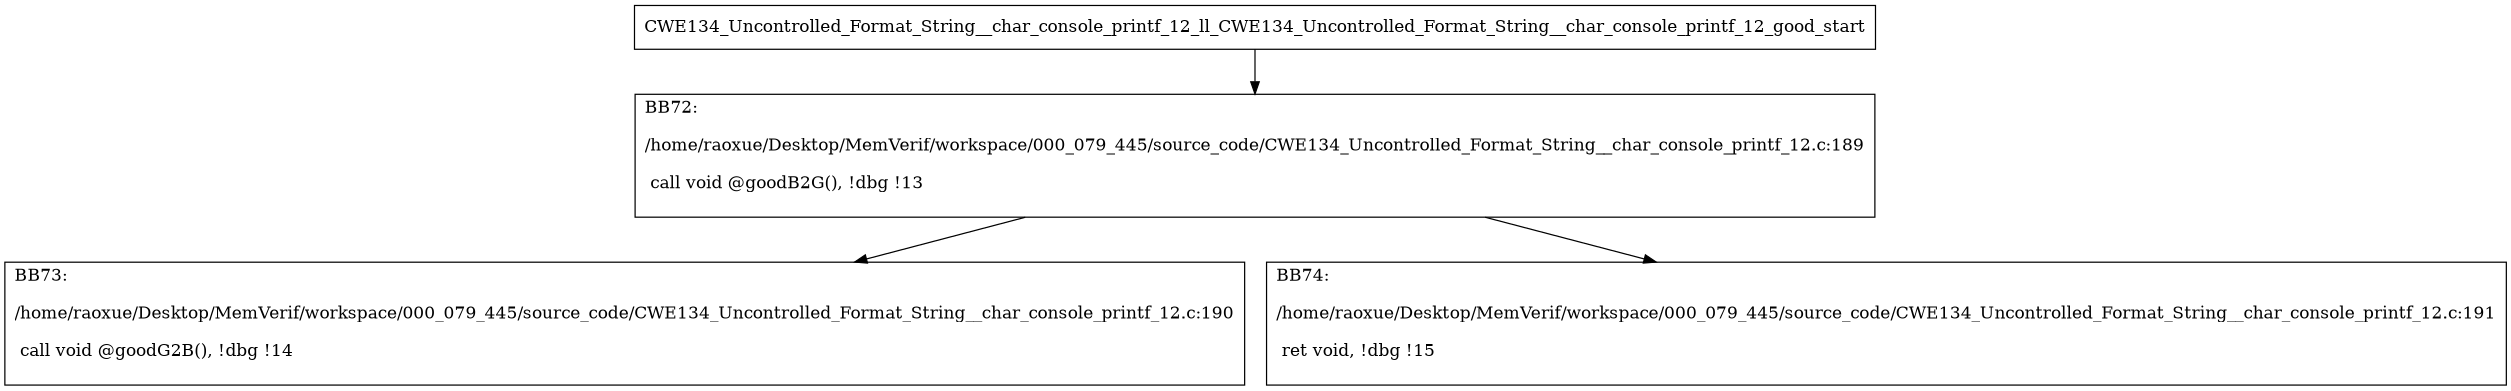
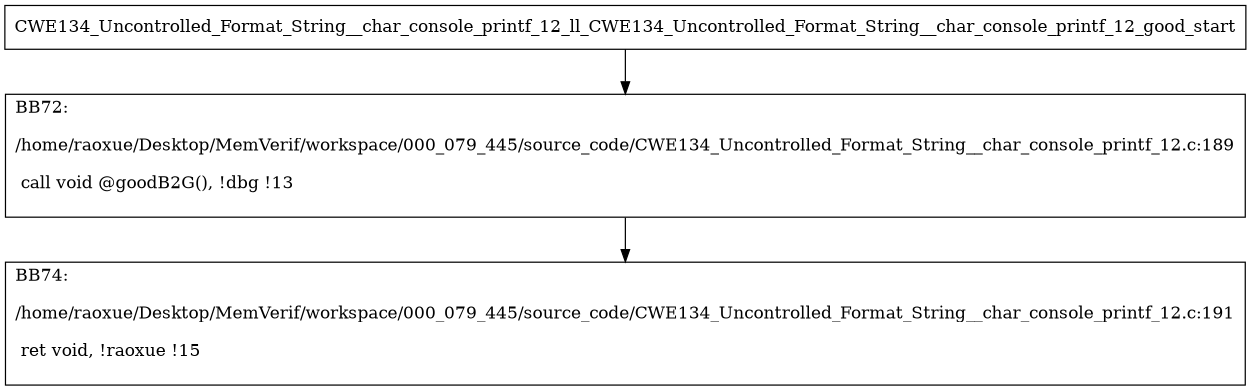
node "BB73:": removed
node "BB74:": text "ret void, !dbg !15" -> "ret void, !raoxue !15"
